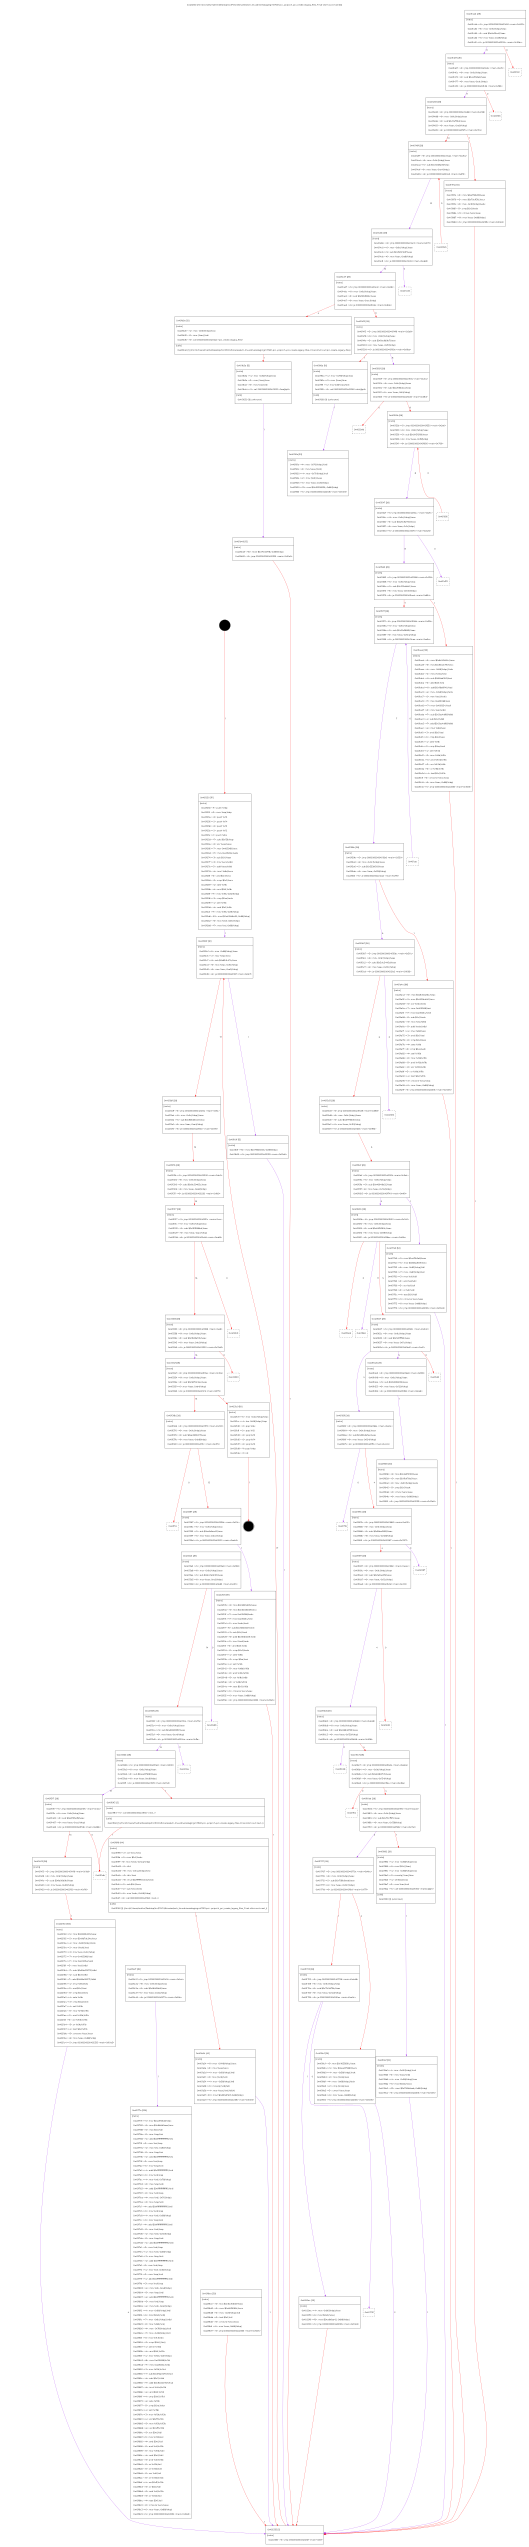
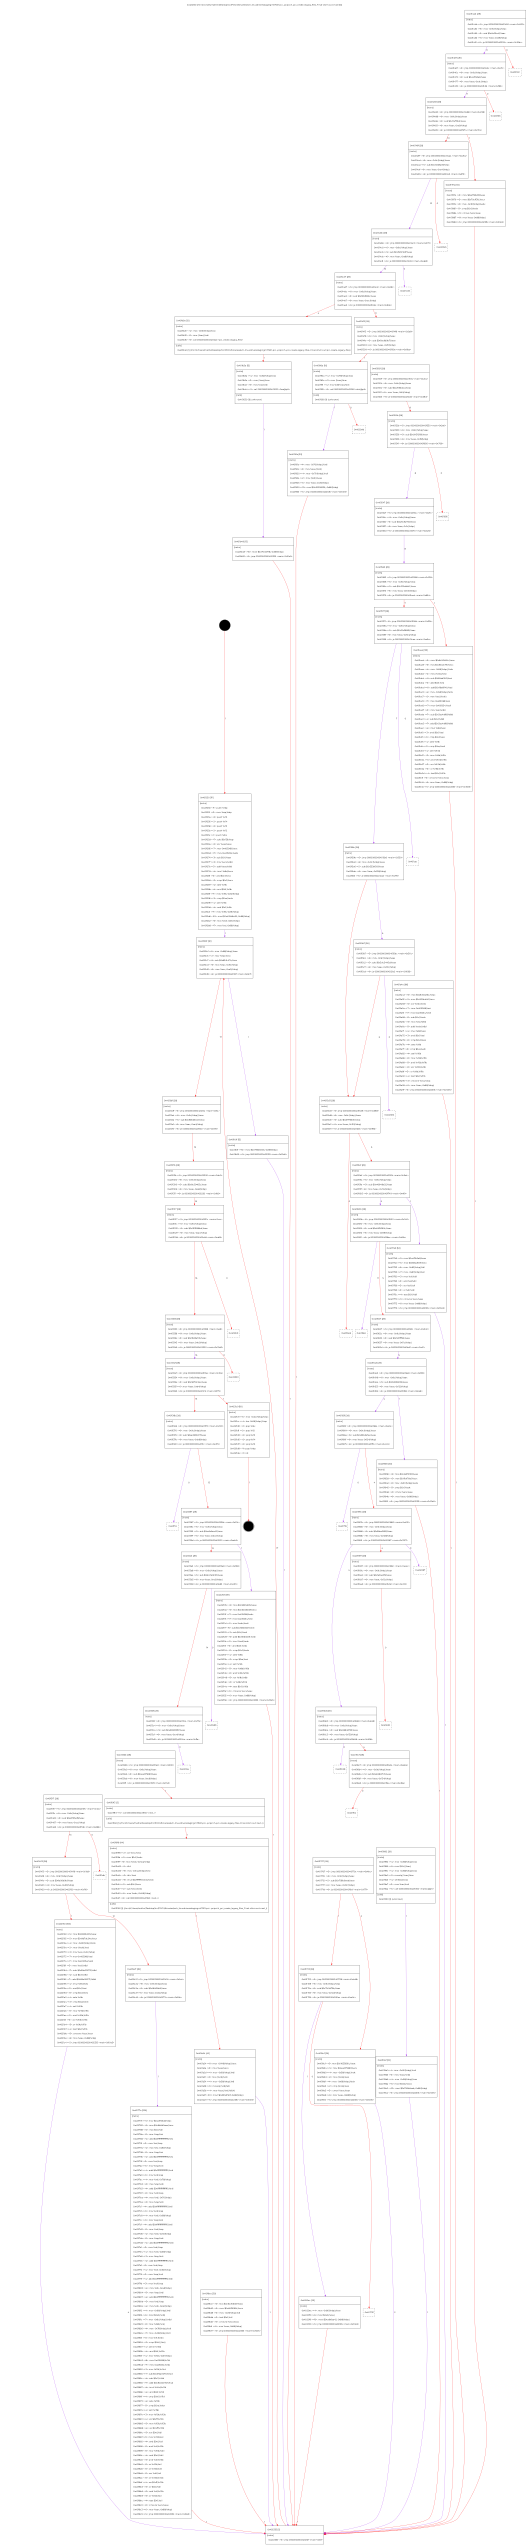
edge "0x402045" -> "0x40149f [28]": reversed
edge "0x4014f3 [28]" -> "0x40150f [28]": removed, label "8"
edge "0x40150f [28]" -> "0x4020dd": now "0x40190a [16]" -> "0x4020dd"
edge "0x401956" -> "0x40152b [28]": reversed
node "0x401d70": removed
edge "0x401caa" -> "0x40157f [28]": reversed
edge "0x40159b [28]" -> "0x401a4e [86]": now "0x40159b [28]" -> "0x4015d3 [28]"
edge "0x40160b [28]" -> "0x401beb": now "0x4015d3 [28]" -> "0x401beb"
node "0x401e61": removed
edge "0x401627 [28]" -> "0x40165f [28]": now "0x401643 [28]" -> "0x40165f [28]"
edge "0x40136b [28]" -> "0x401fcc": color red -> purple
edge "0x40191a [30]" -> "0x402335 [5]": added, label "1"
edge "0x401387 [28]" -> "0x4013a3 [28]": added, label "14"
edge "0x401697 [28]" -> "0x4016b3 [28]": now "0x40167b [28]" -> "0x4016b3 [28]"
edge "0x4013bf [28]" -> "0x4013db [28]": removed, label "14"
edge "0x4013db [28]" -> "0x4013f7 [28]": removed, label "13"
node "0x4016eb [28]": removed
edge "0x4019f3 [5]" -> "0x401fdb": now "0x4019f3 [5]" -> "0x4019f8 [44]"
edge "0x401413 [28]" -> "0x40142f [28]": added, label "12"
edge "0x401938 [30]" -> "0x402335 [5]": added, label "1"
edge "0x401723 [28]" -> "0x40173f": color purple -> red
edge "0x40177e [336]" -> "0x402335 [5]": added, label "1"
